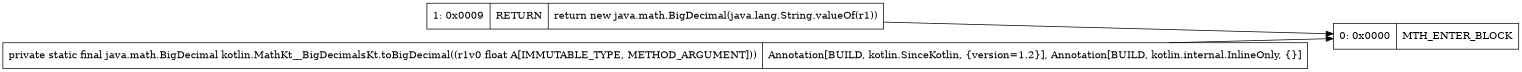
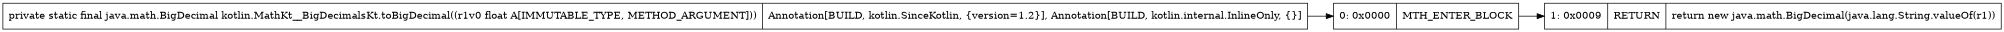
edge "1: 0x0009" -> "0: 0x0000": reversed
